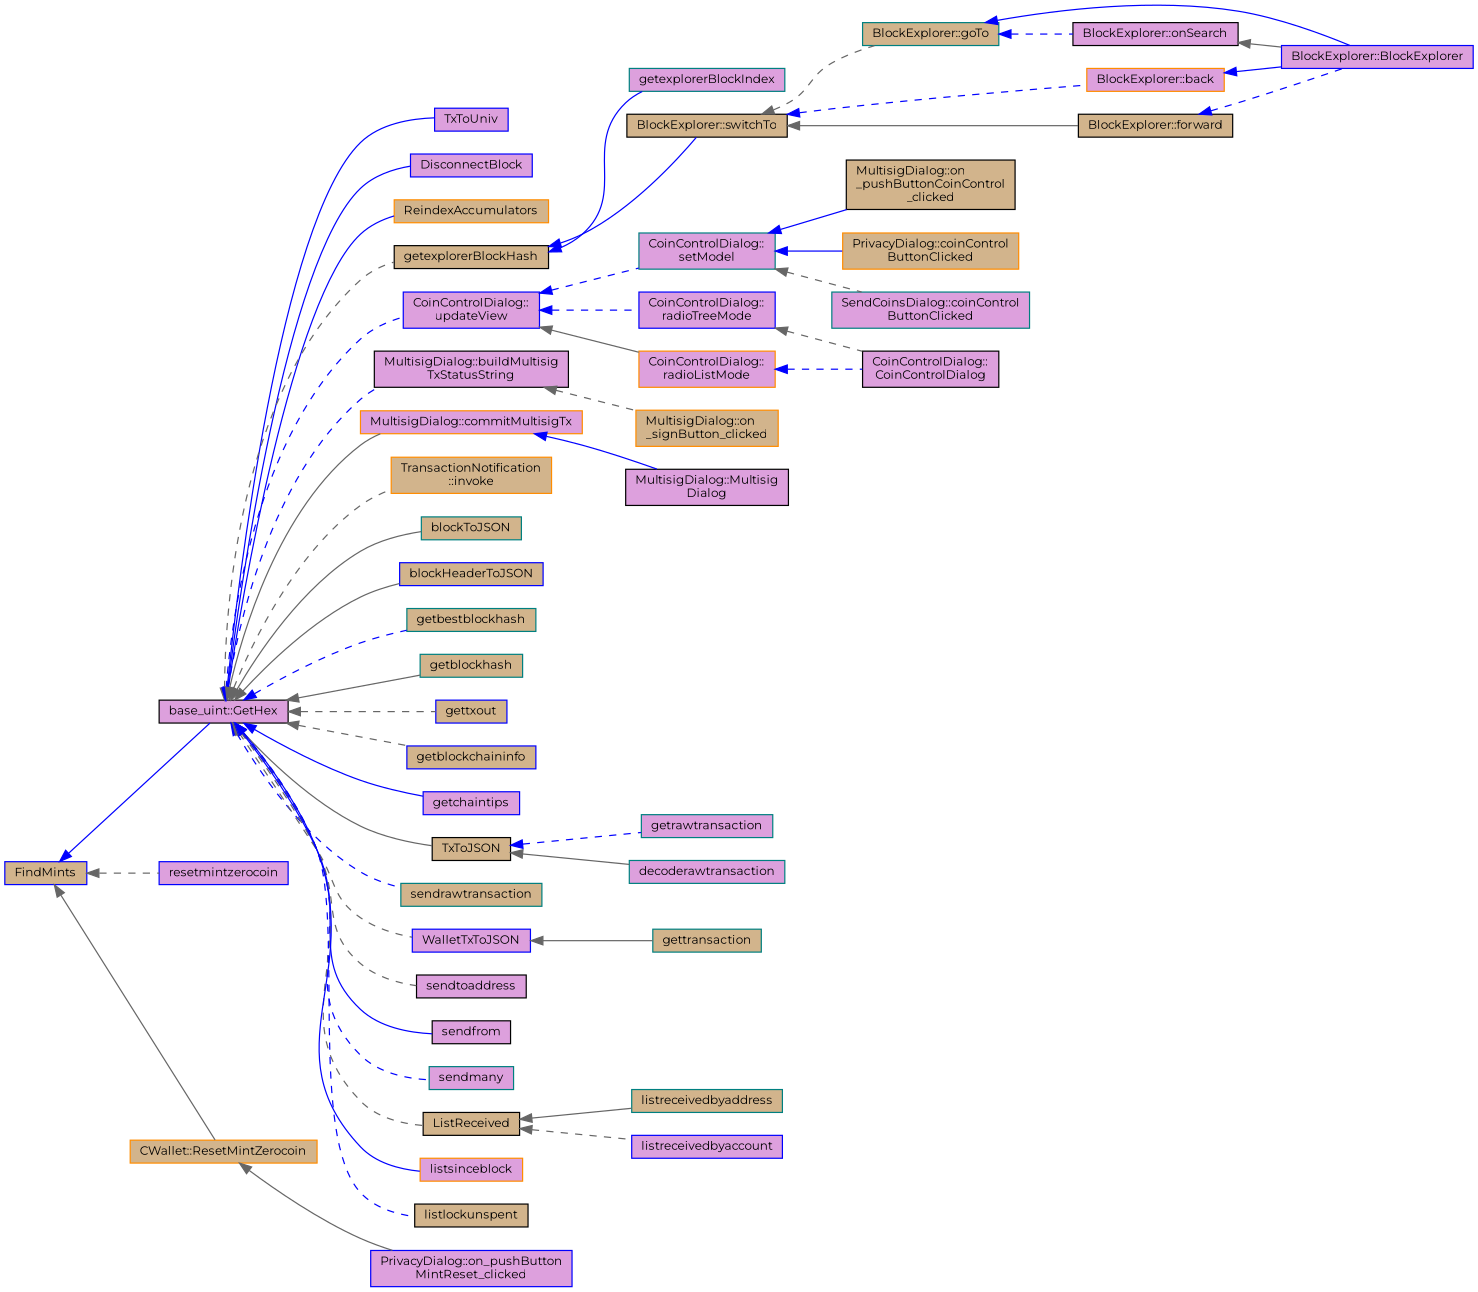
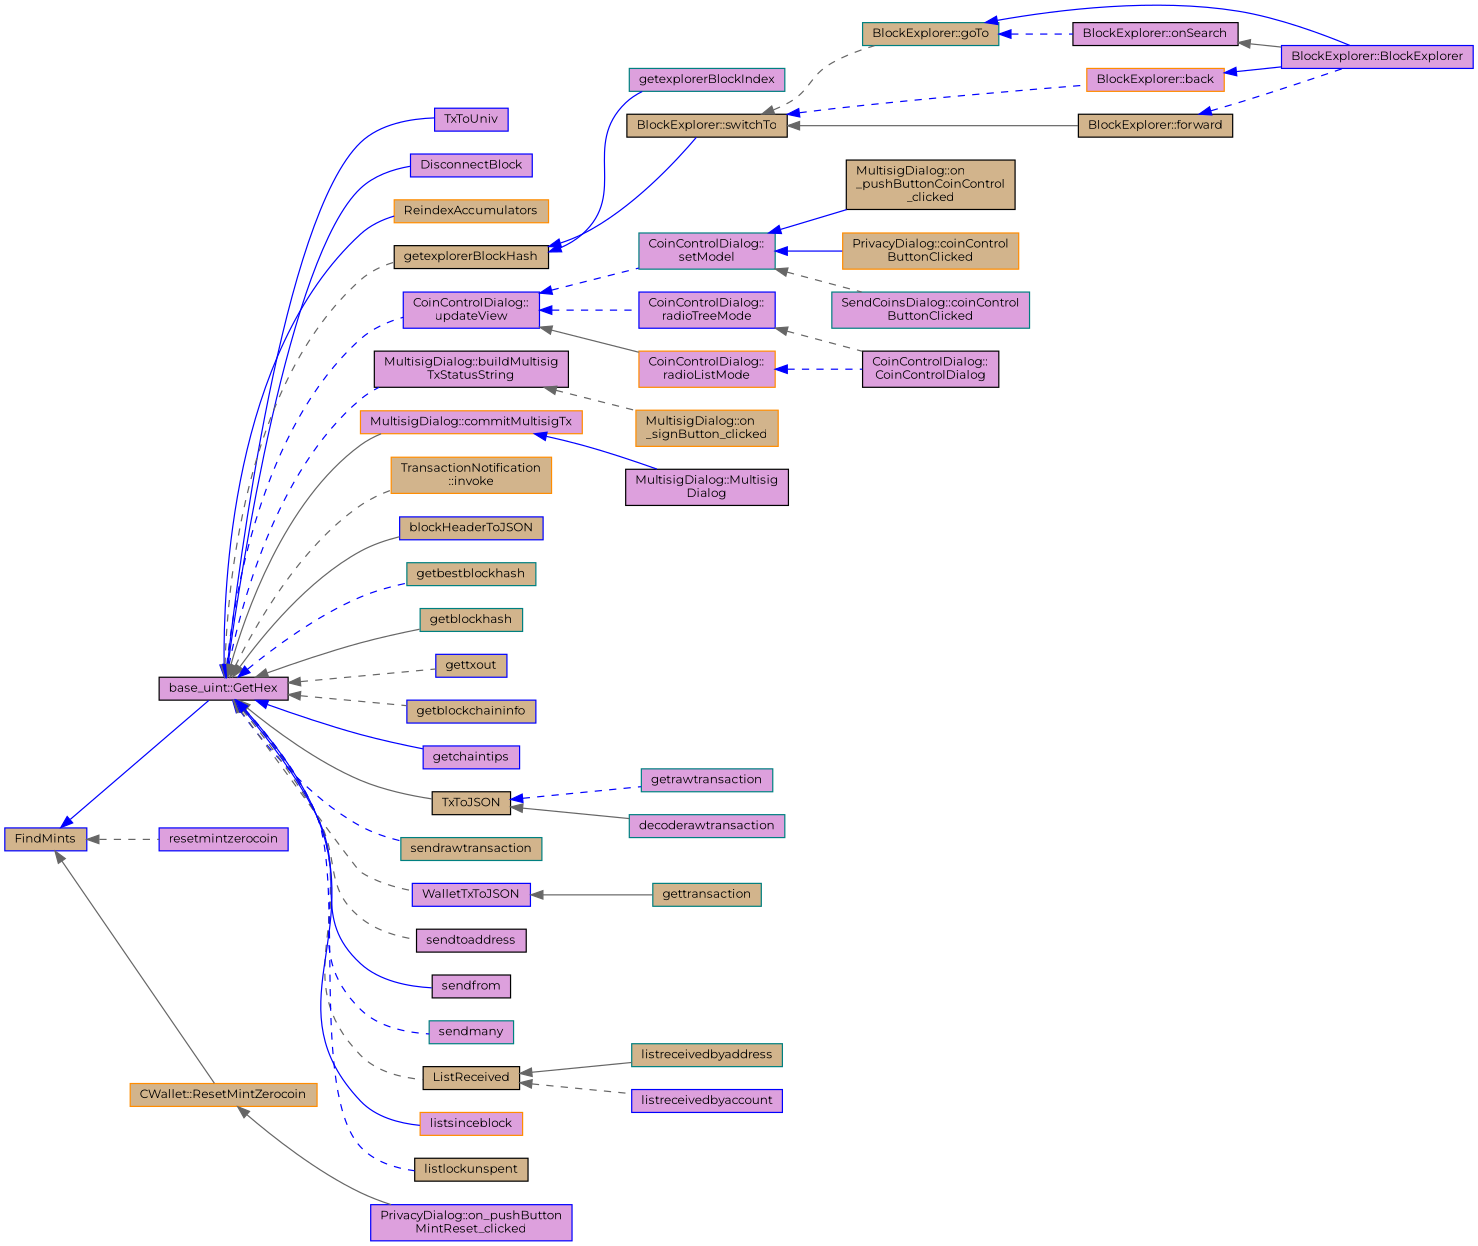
node "blockToJSON": removed
